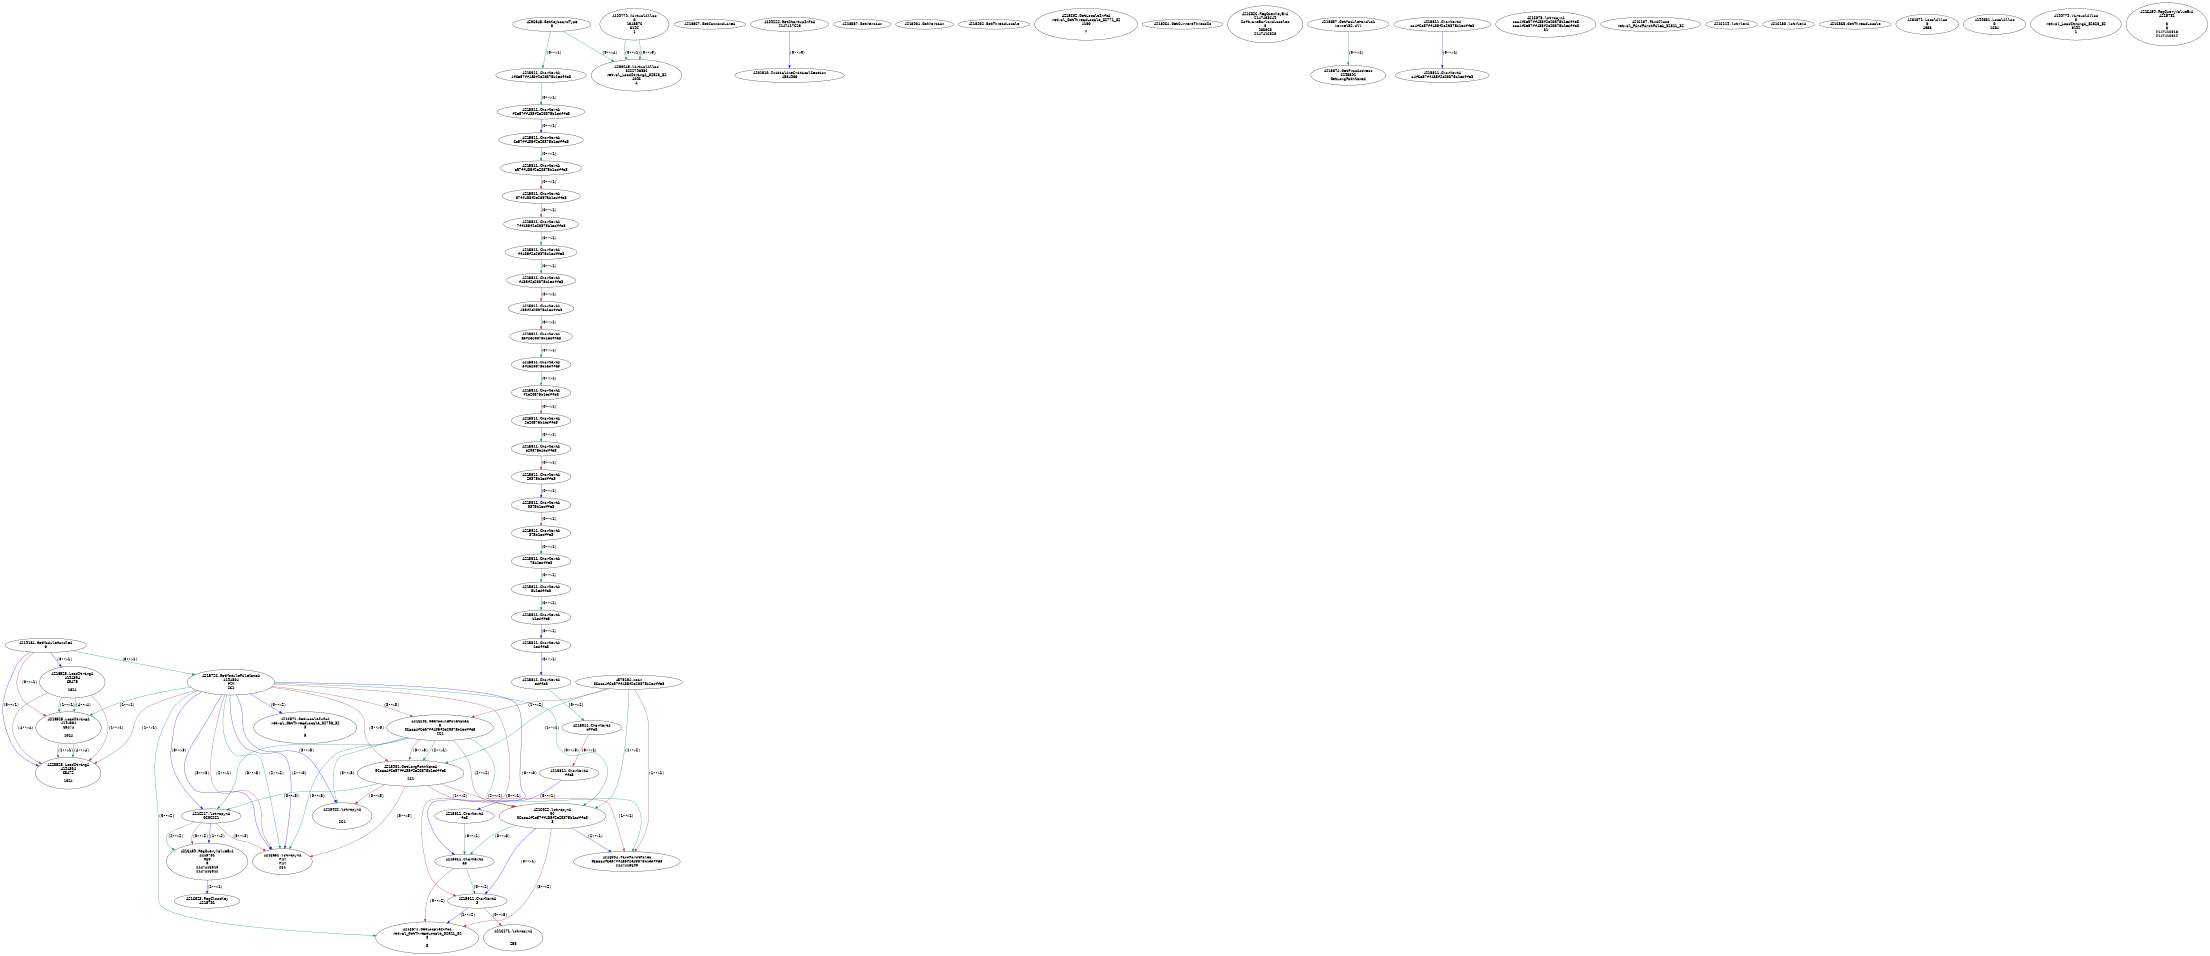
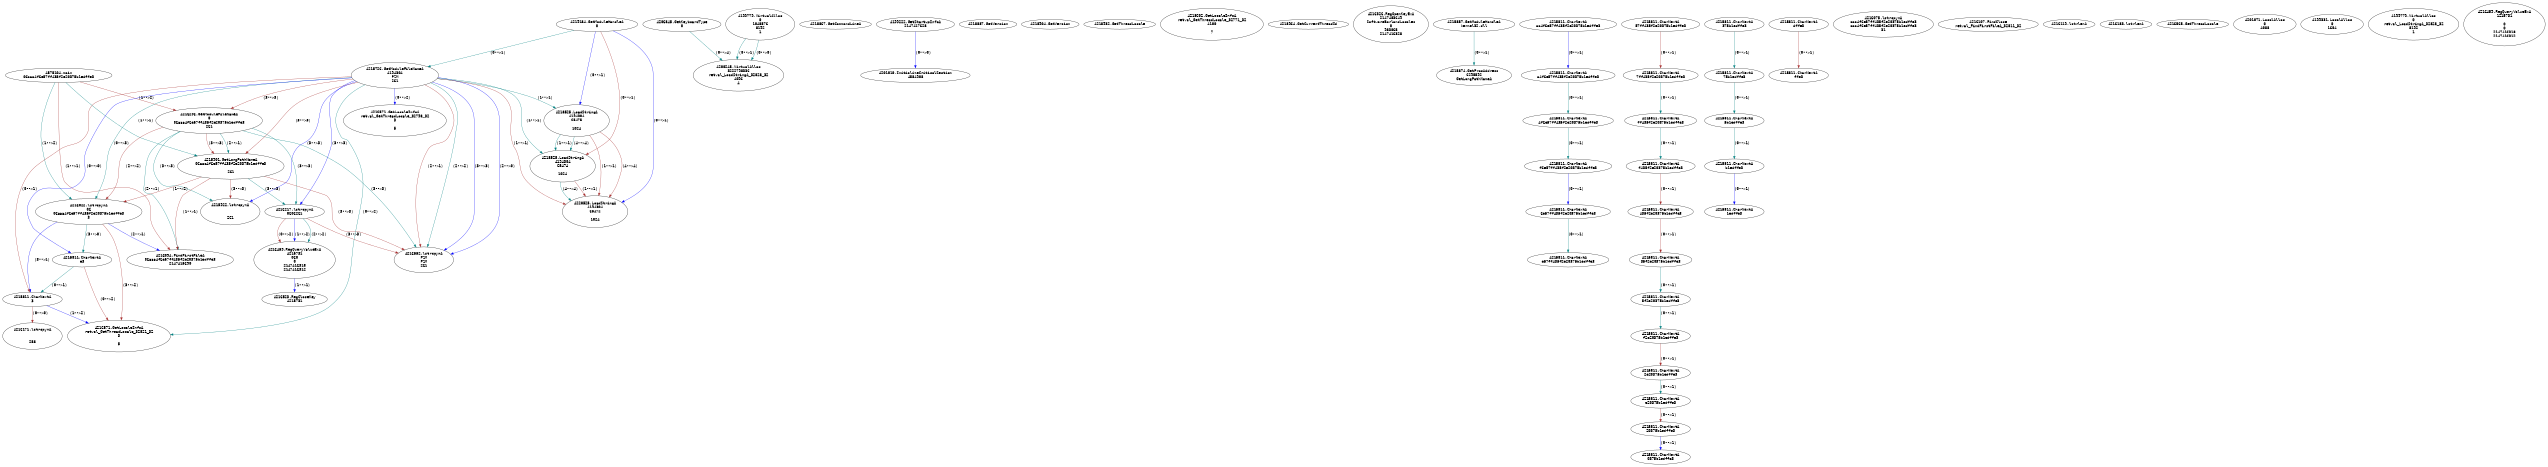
node "4281071.LocalAlloc 0 4088": label "4281071.LocalAlloc 0 4088" -> "4201071.LocalAlloc 0 4088"
node "4216459.RegQueryValueExA 4215731 0 0 2147416318 2147416312": label "4216459.RegQueryValueExA 4215731 0 0 2147416318 2147416312" -> "4216459.RegQueryValueExA 1215731 0 0 2147416318 2147416312"
edge "4206845.GetKeyboardType 0" -> "4215811.CharNextA 4f6e57ff435f2e20375b1edffe3": now "4215811.CharNextA a4f6e57ff435f2e20375b1edffe3" -> "4215811.CharNextA 4f6e57ff435f2e20375b1edffe3"
edge "4215726.GetModuleFileNameA 4194304 PZM 261" -> "4218525.LoadStringA 4194304 65475 1024": added, label "(1-->1)"
edge "4215811.CharNextA e57ff435f2e20375b1edffe3" -> "4215811.CharNextA 57ff435f2e20375b1edffe3": removed, label "(0-->1)"
edge "4215811.CharNextA 0375b1edffe3" -> "4215811.CharNextA 375b1edffe3": removed, label "(0-->1)"
node "4215811.CharNextA edffe3": removed
node "4215811.CharNextA fe3": removed
